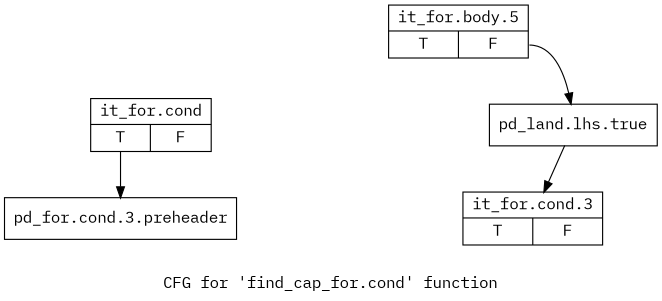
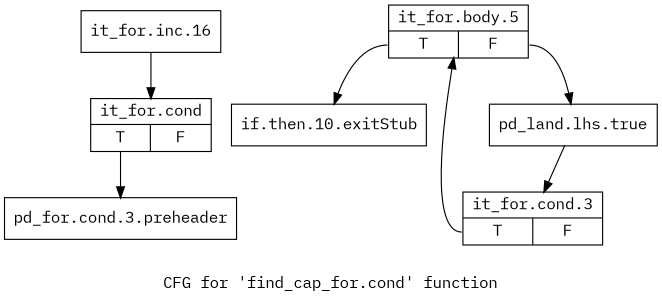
node "it_for.inc.16": added
node "if.then.10.exitStub": added
edge "it_for.cond.3" -> "it_for.body.5": added
